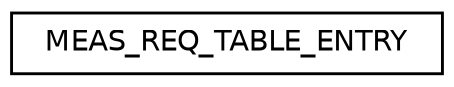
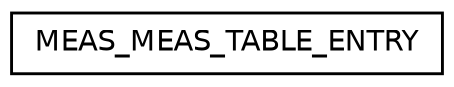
node "MEAS_REQ_TABLE_ENTRY": label "MEAS_REQ_TABLE_ENTRY" -> "MEAS_MEAS_TABLE_ENTRY"
